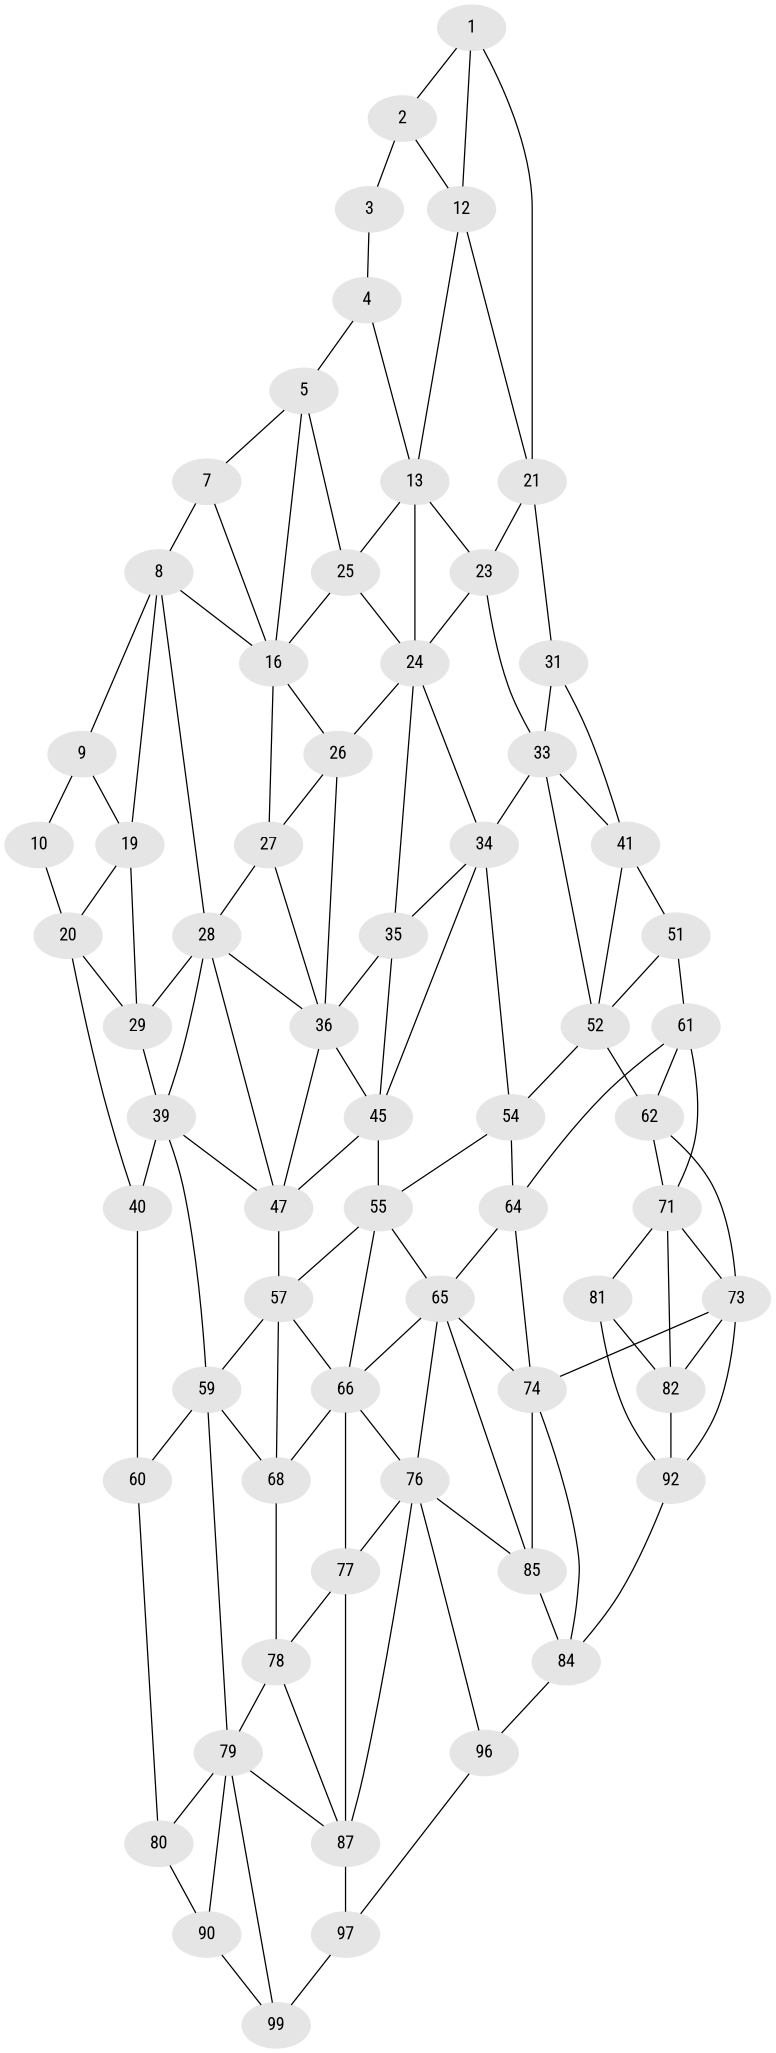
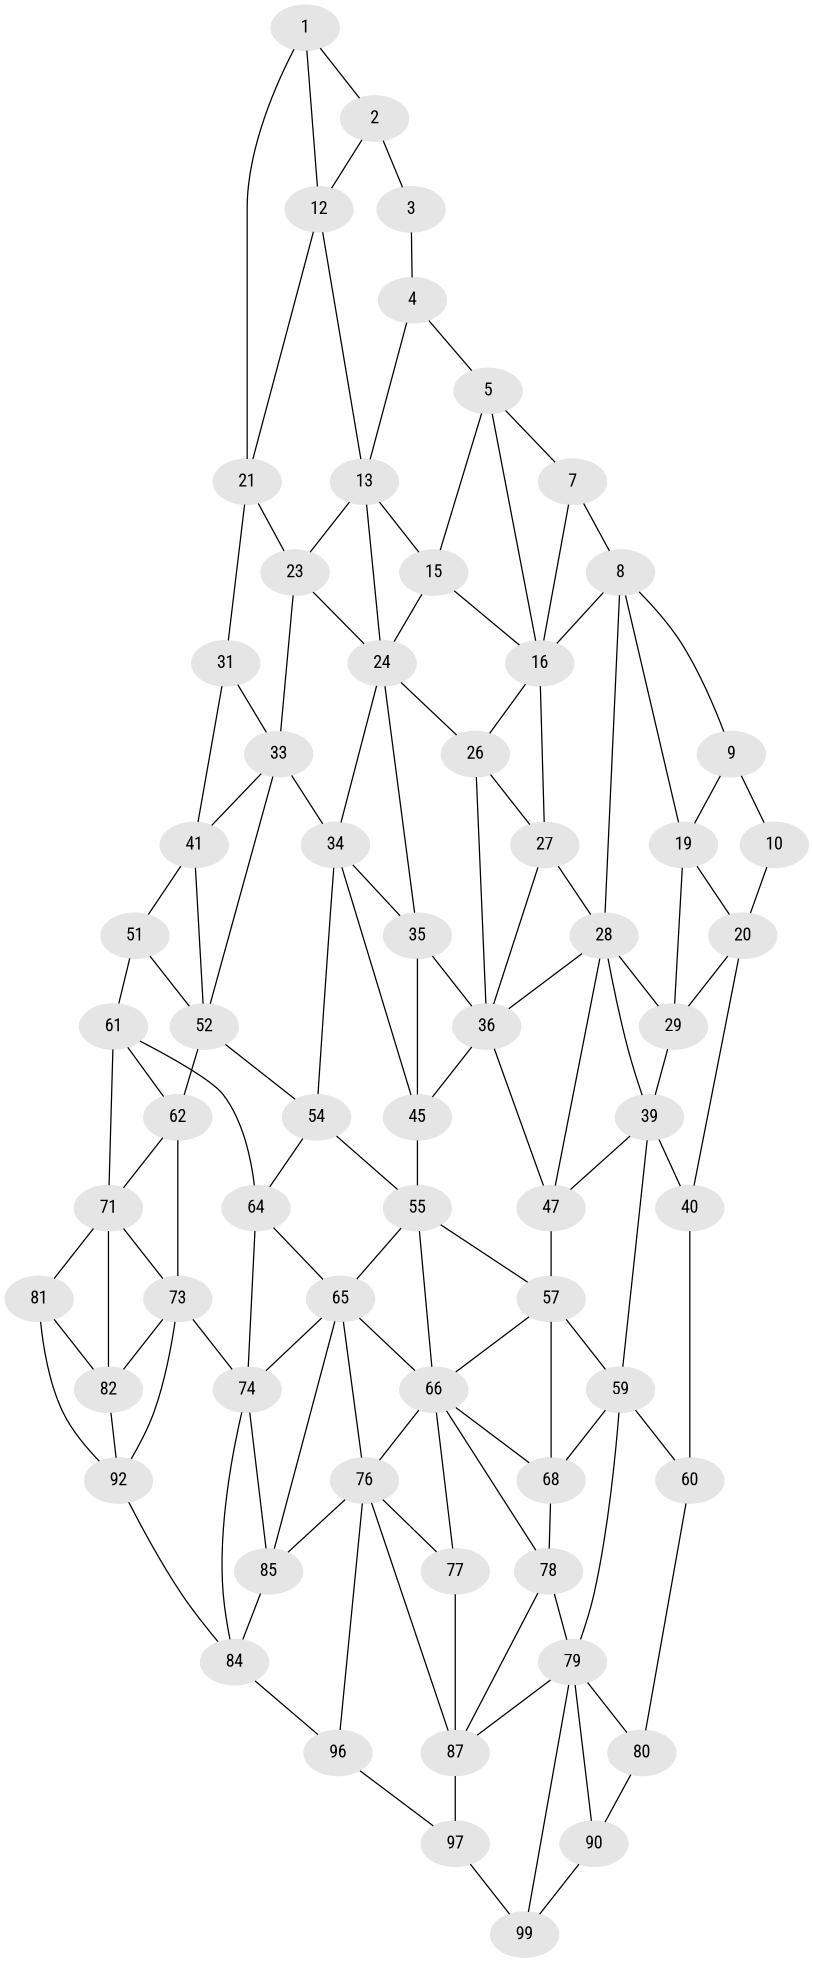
node "25": label "25" -> "15"
edge "45" -- "47": removed
edge "77" -- "78": now "66" -- "78"
